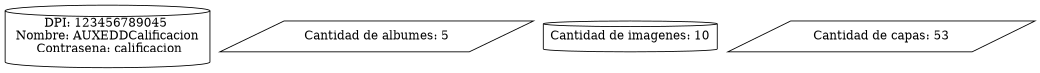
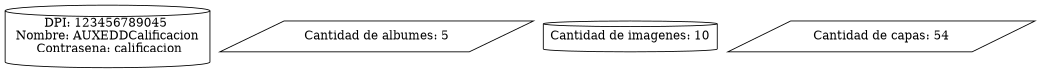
node "Cantidad de capas: 53": label "Cantidad de capas: 53" -> "Cantidad de capas: 54"
